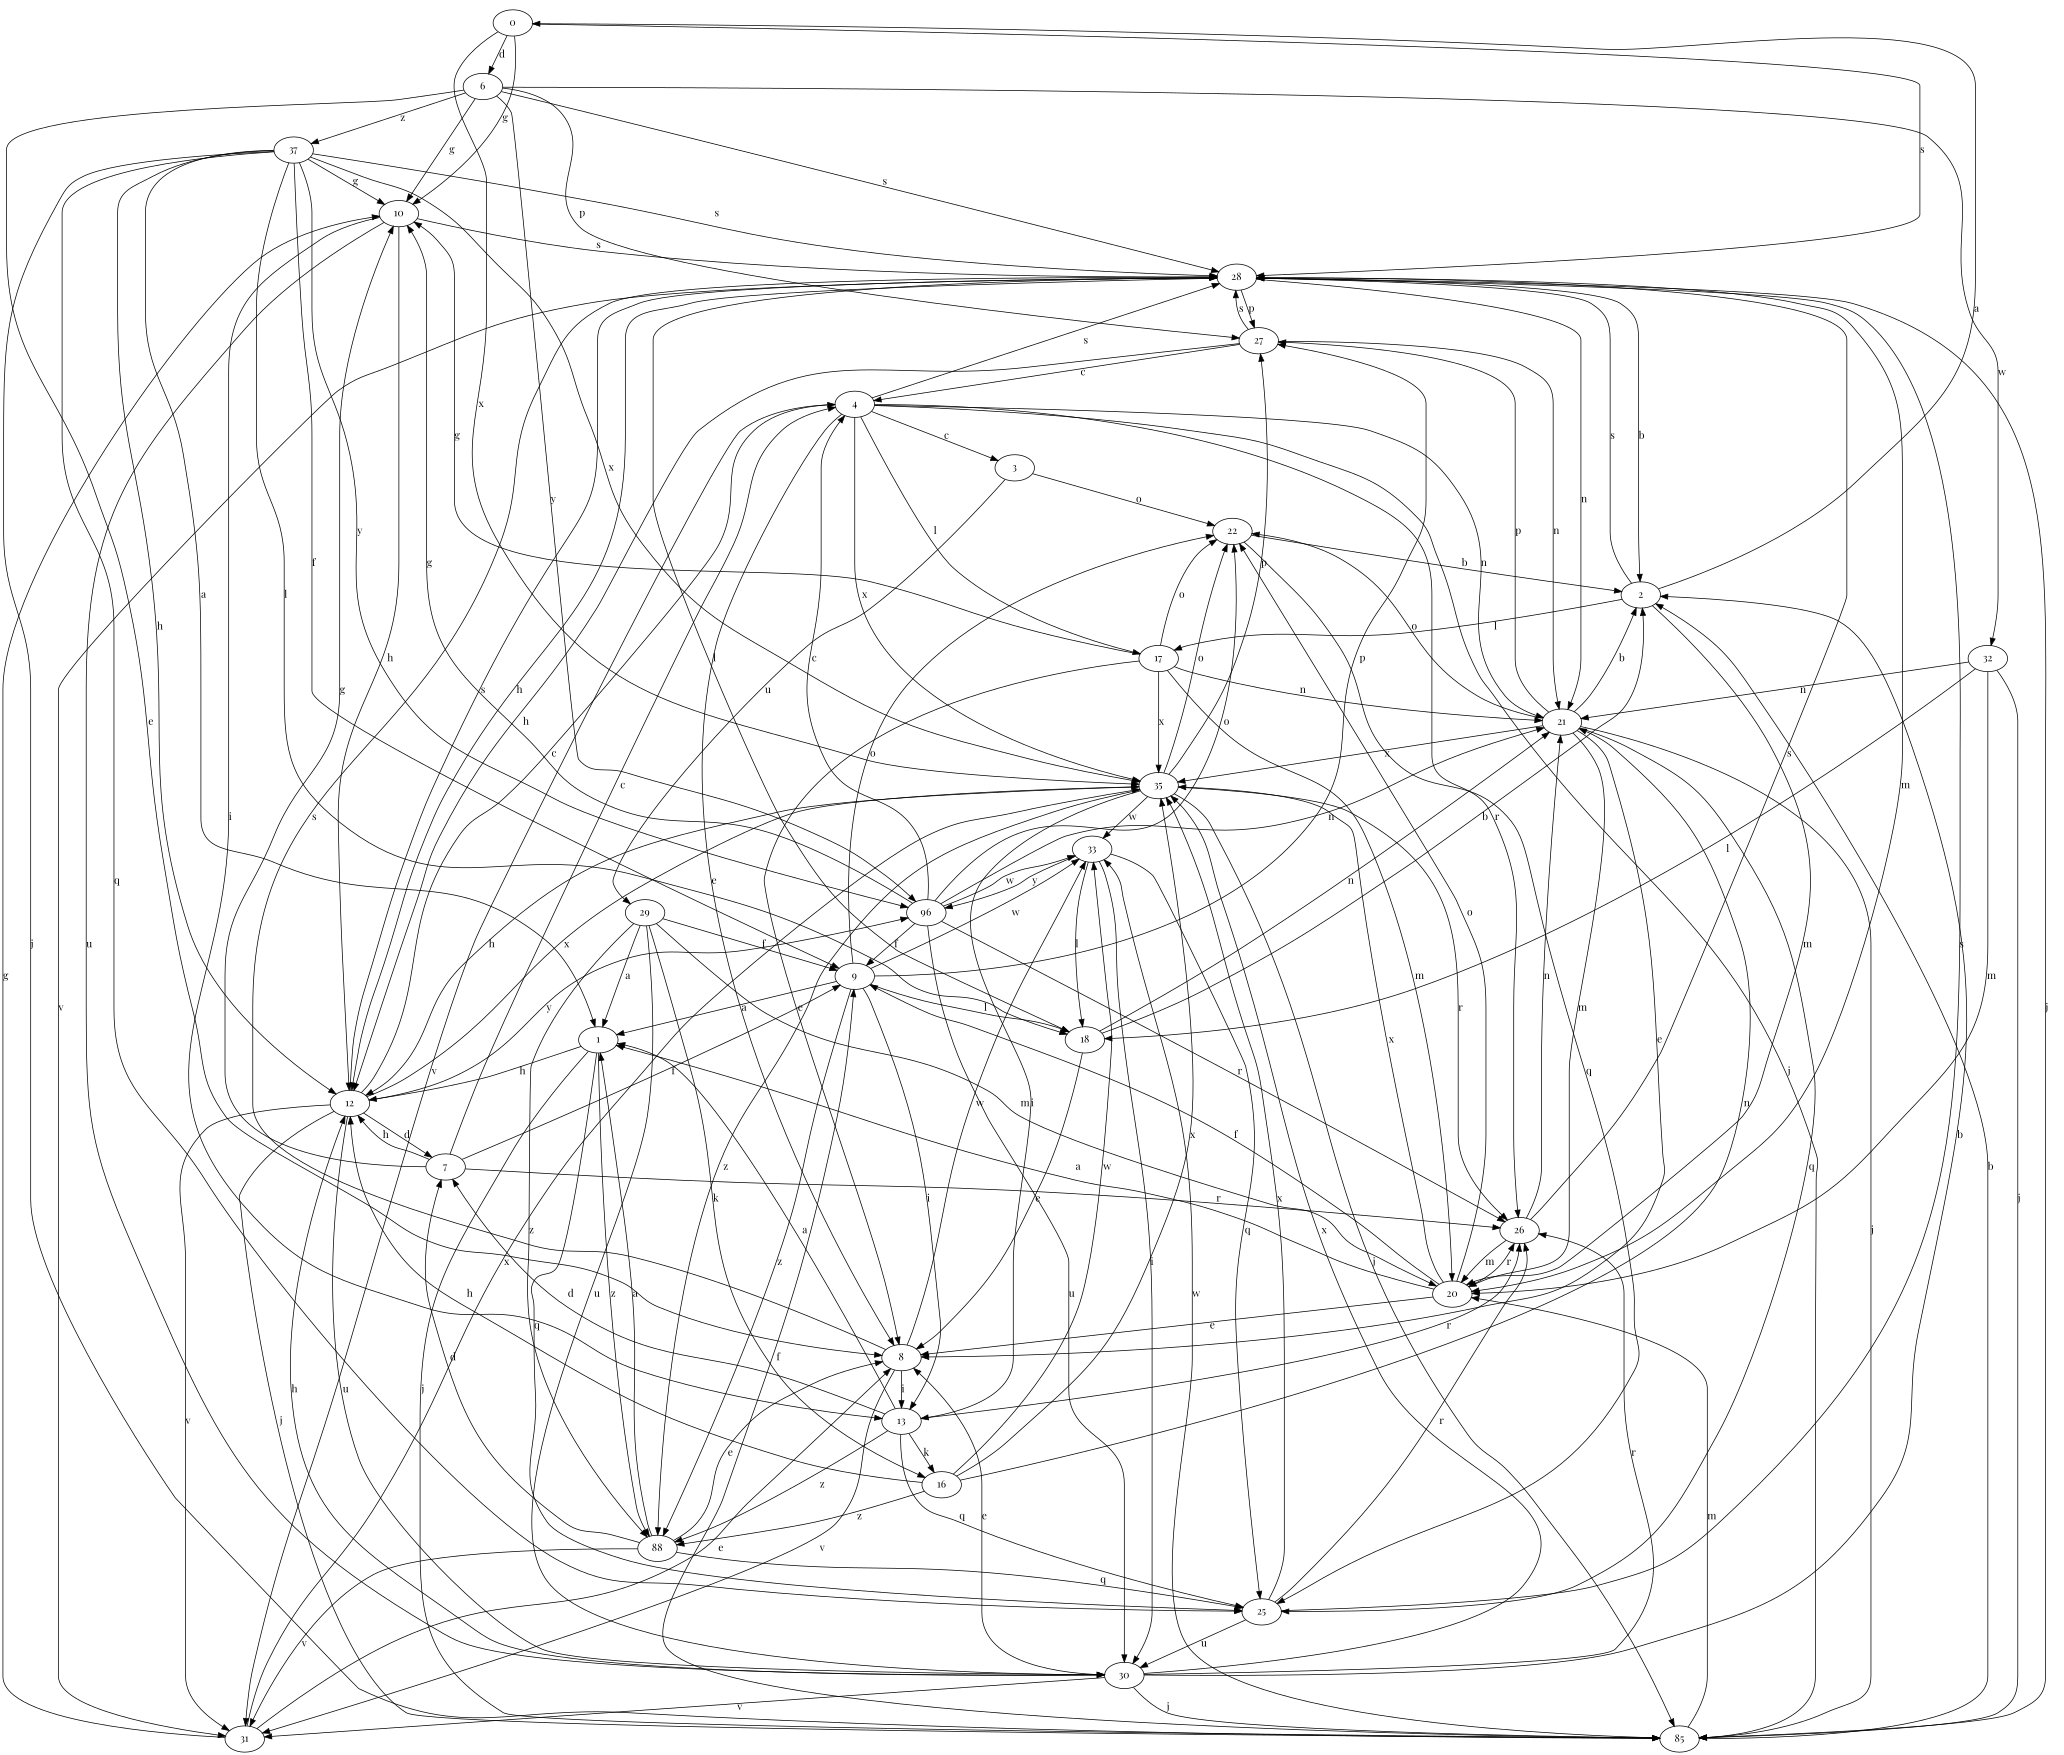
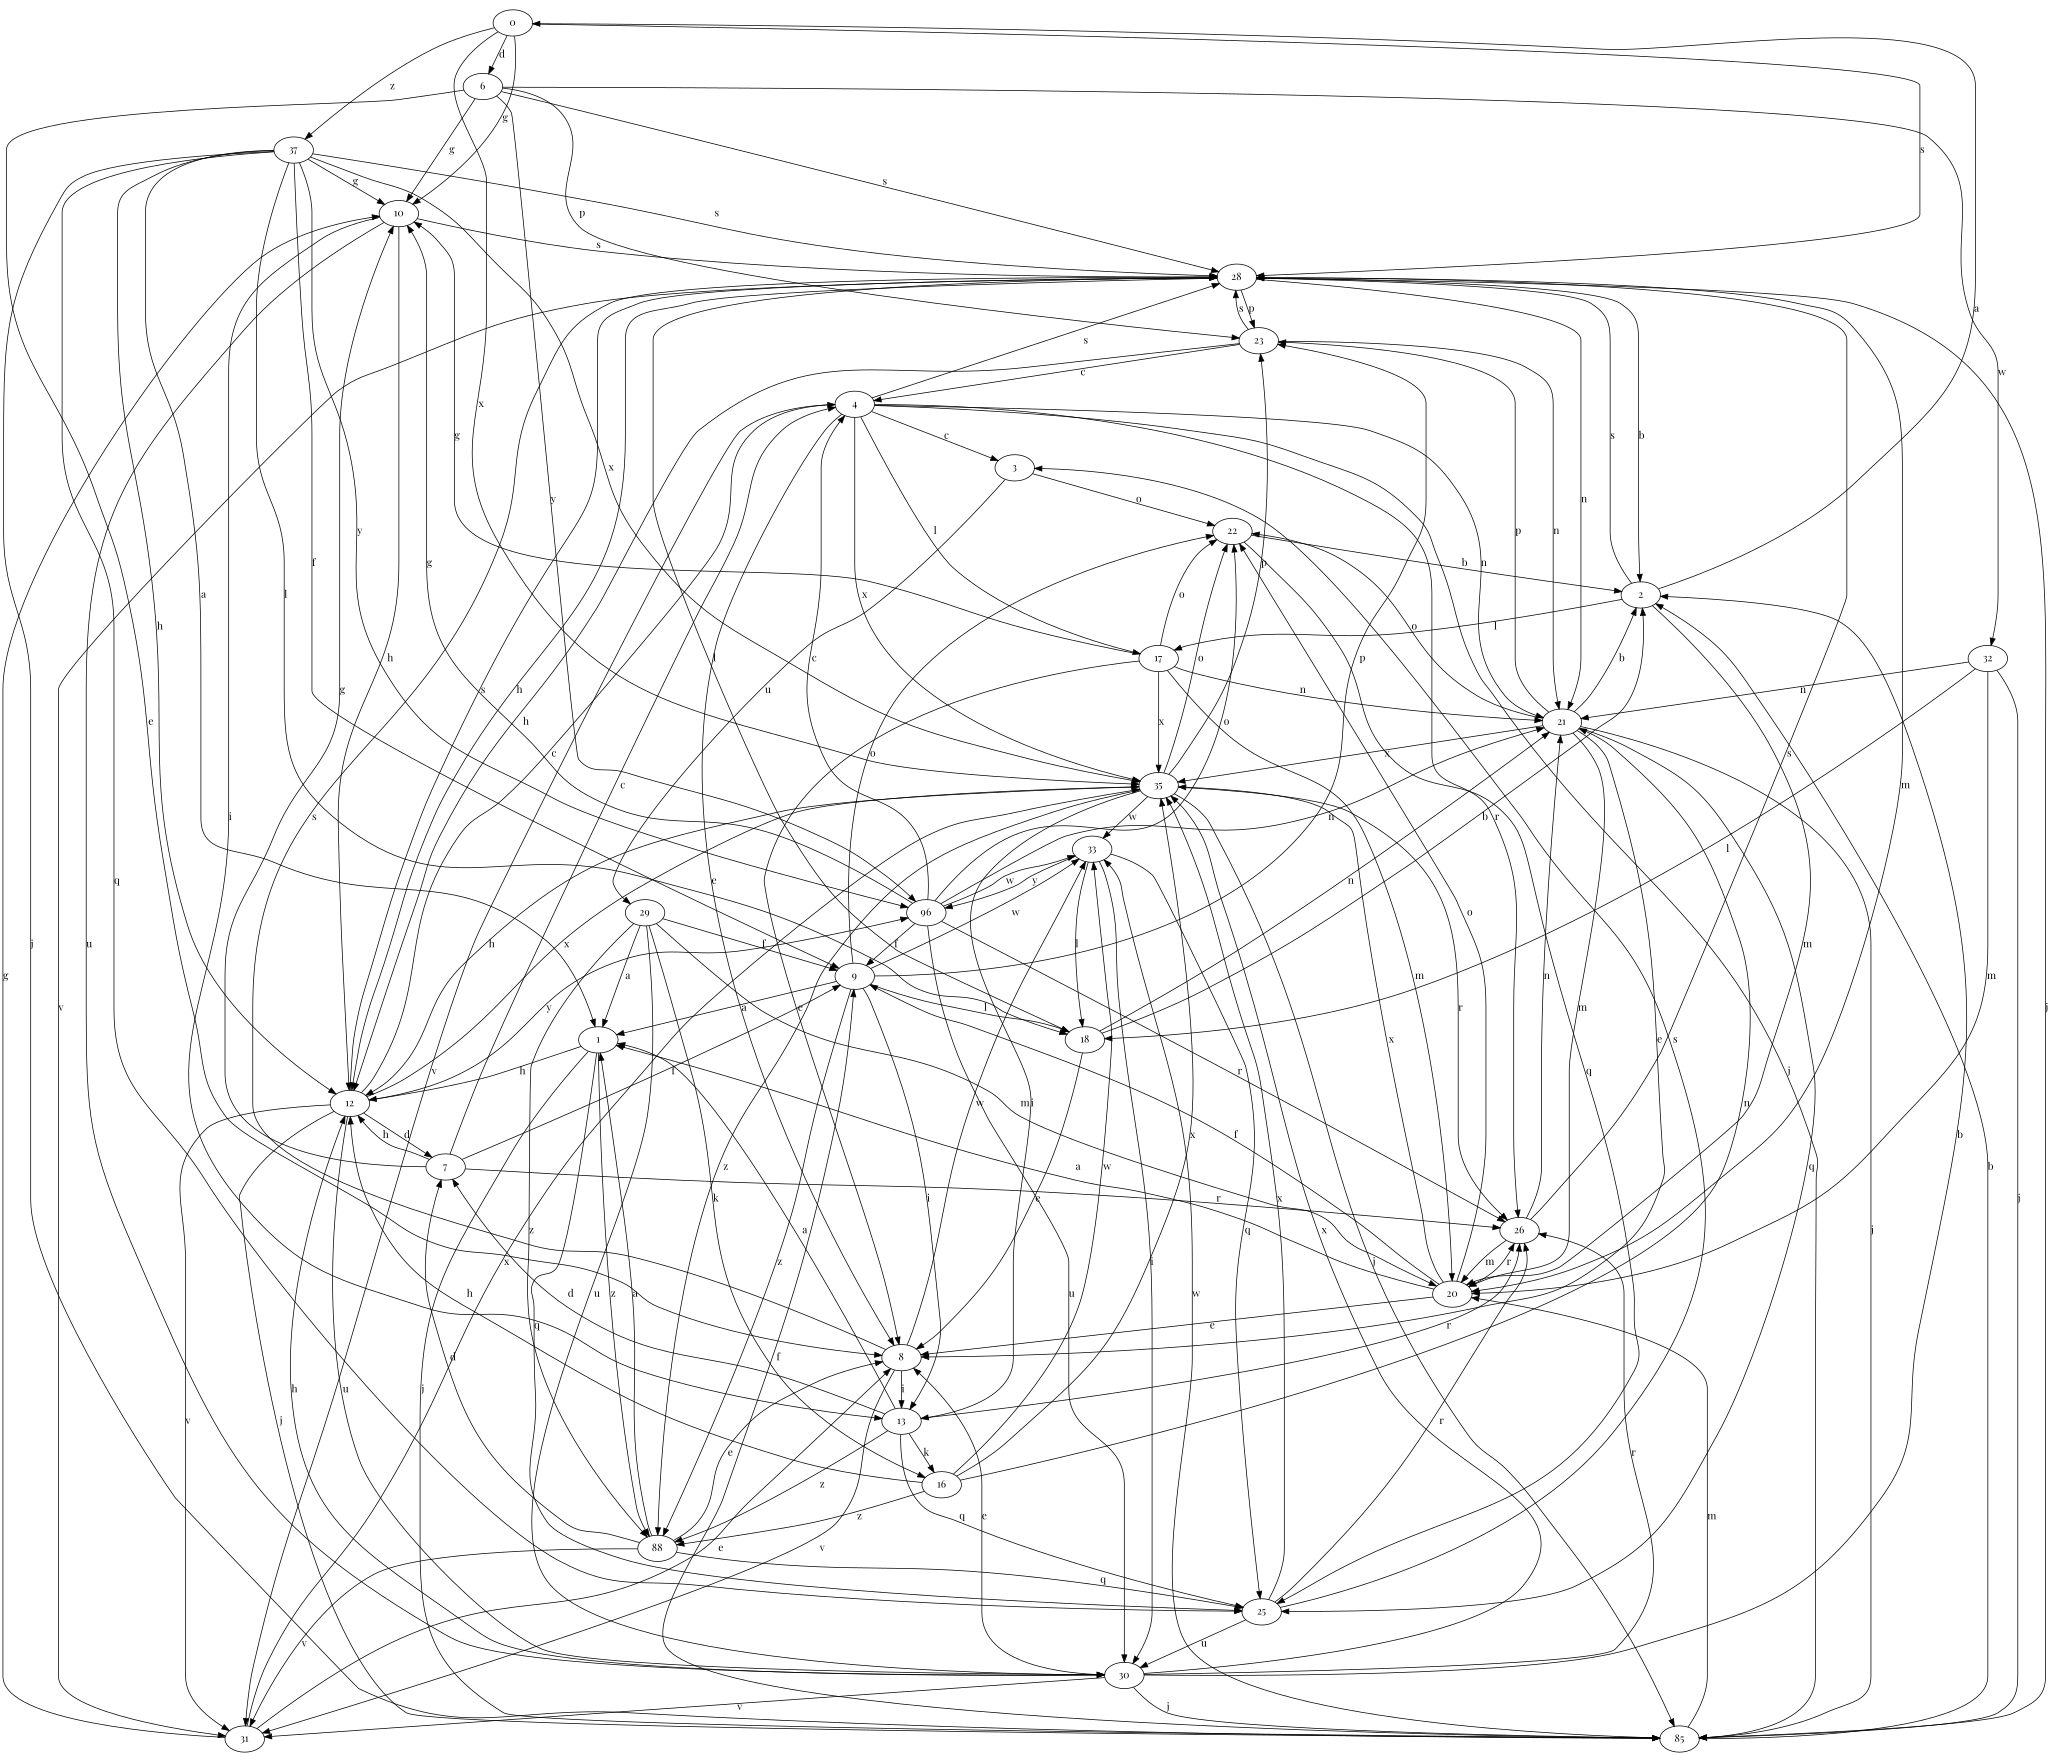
edge "6" -> "37": now "0" -> "37"
node "27": label "27" -> "23"
edge "25" -> "28": now "25" -> "3"
